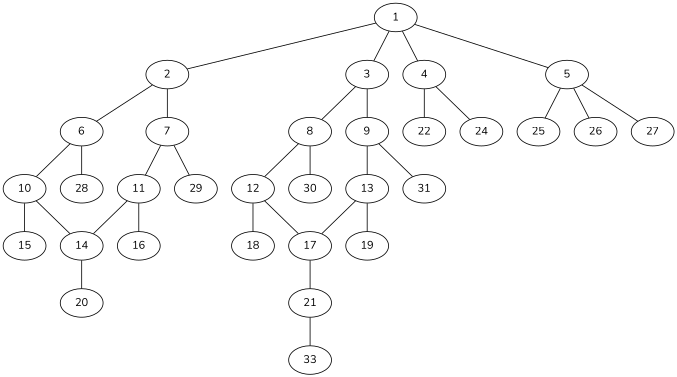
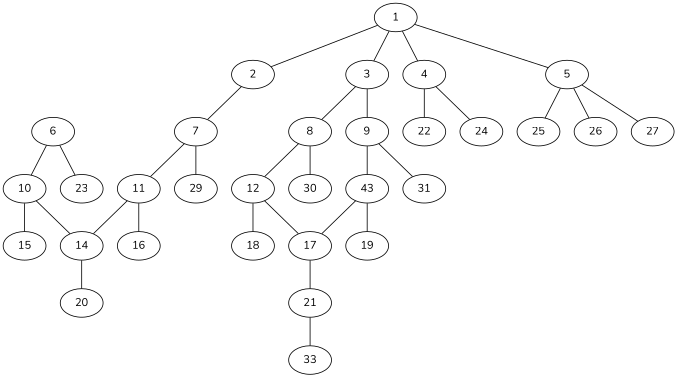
edge "2" -- "6": removed
node "28": label "28" -> "23"
node "13": label "13" -> "43"
